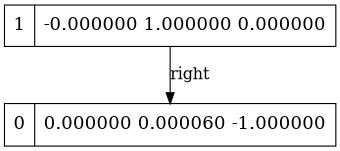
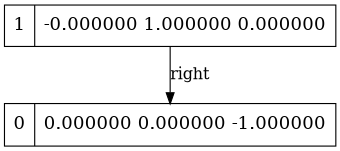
node "0": text "0.000000 0.000060 -1.000000" -> "0.000000 0.000000 -1.000000"
